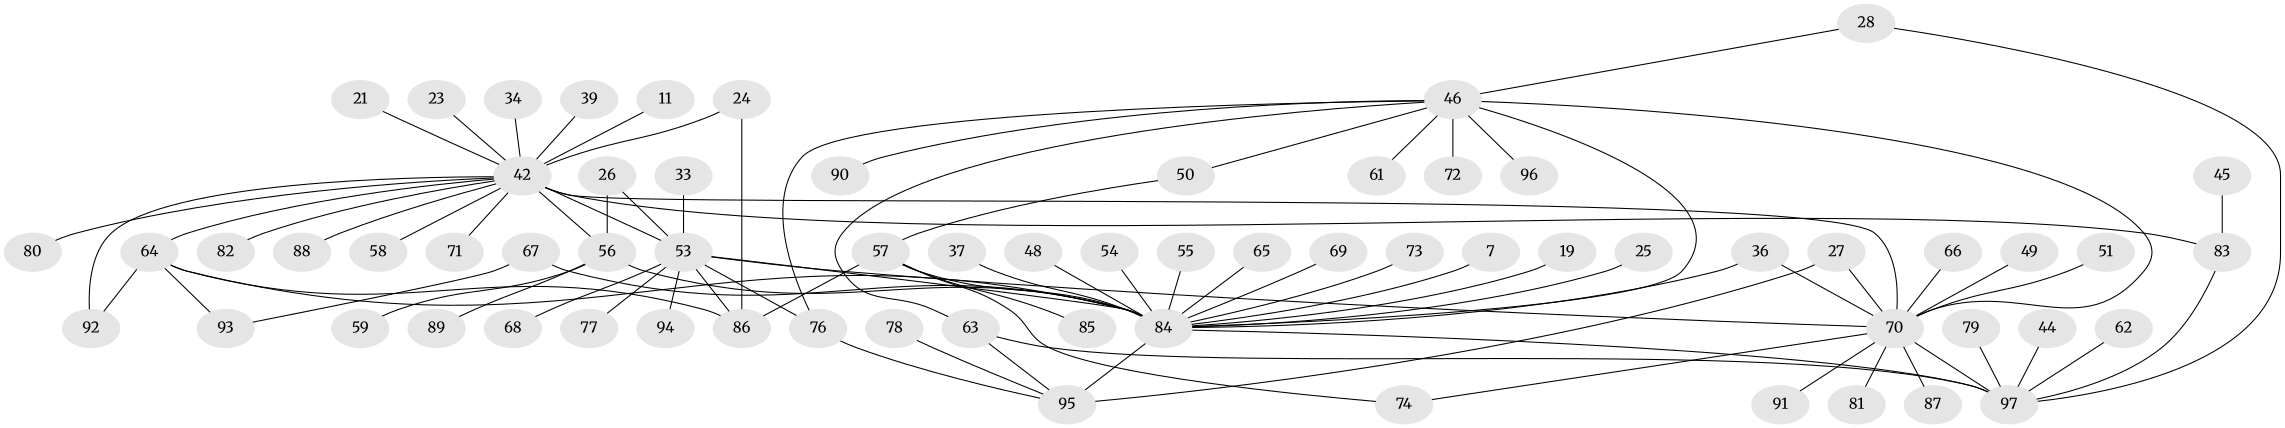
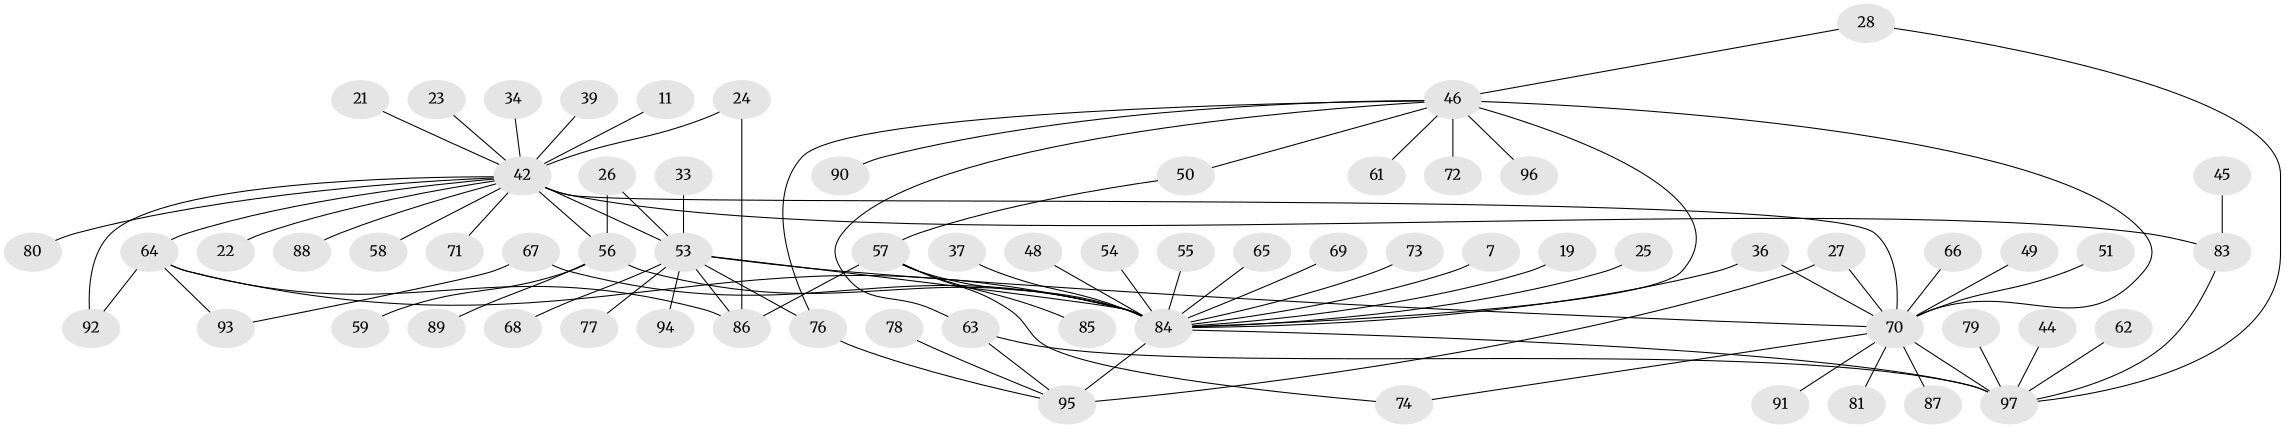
node "82": label "82" -> "22"
